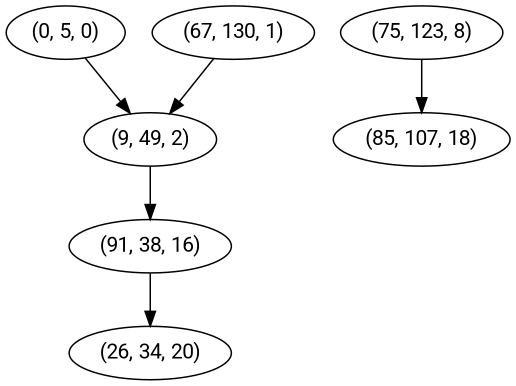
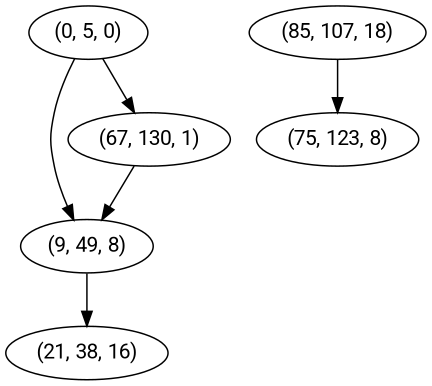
edge "(0, 5, 0)" -> "(67, 130, 1)": added
edge "(75, 123, 8)" -> "(85, 107, 18)": reversed
node "(9, 49, 2)": label "(9, 49, 2)" -> "(9, 49, 8)"
node "(91, 38, 16)": label "(91, 38, 16)" -> "(21, 38, 16)"
node "(26, 34, 20)": removed
